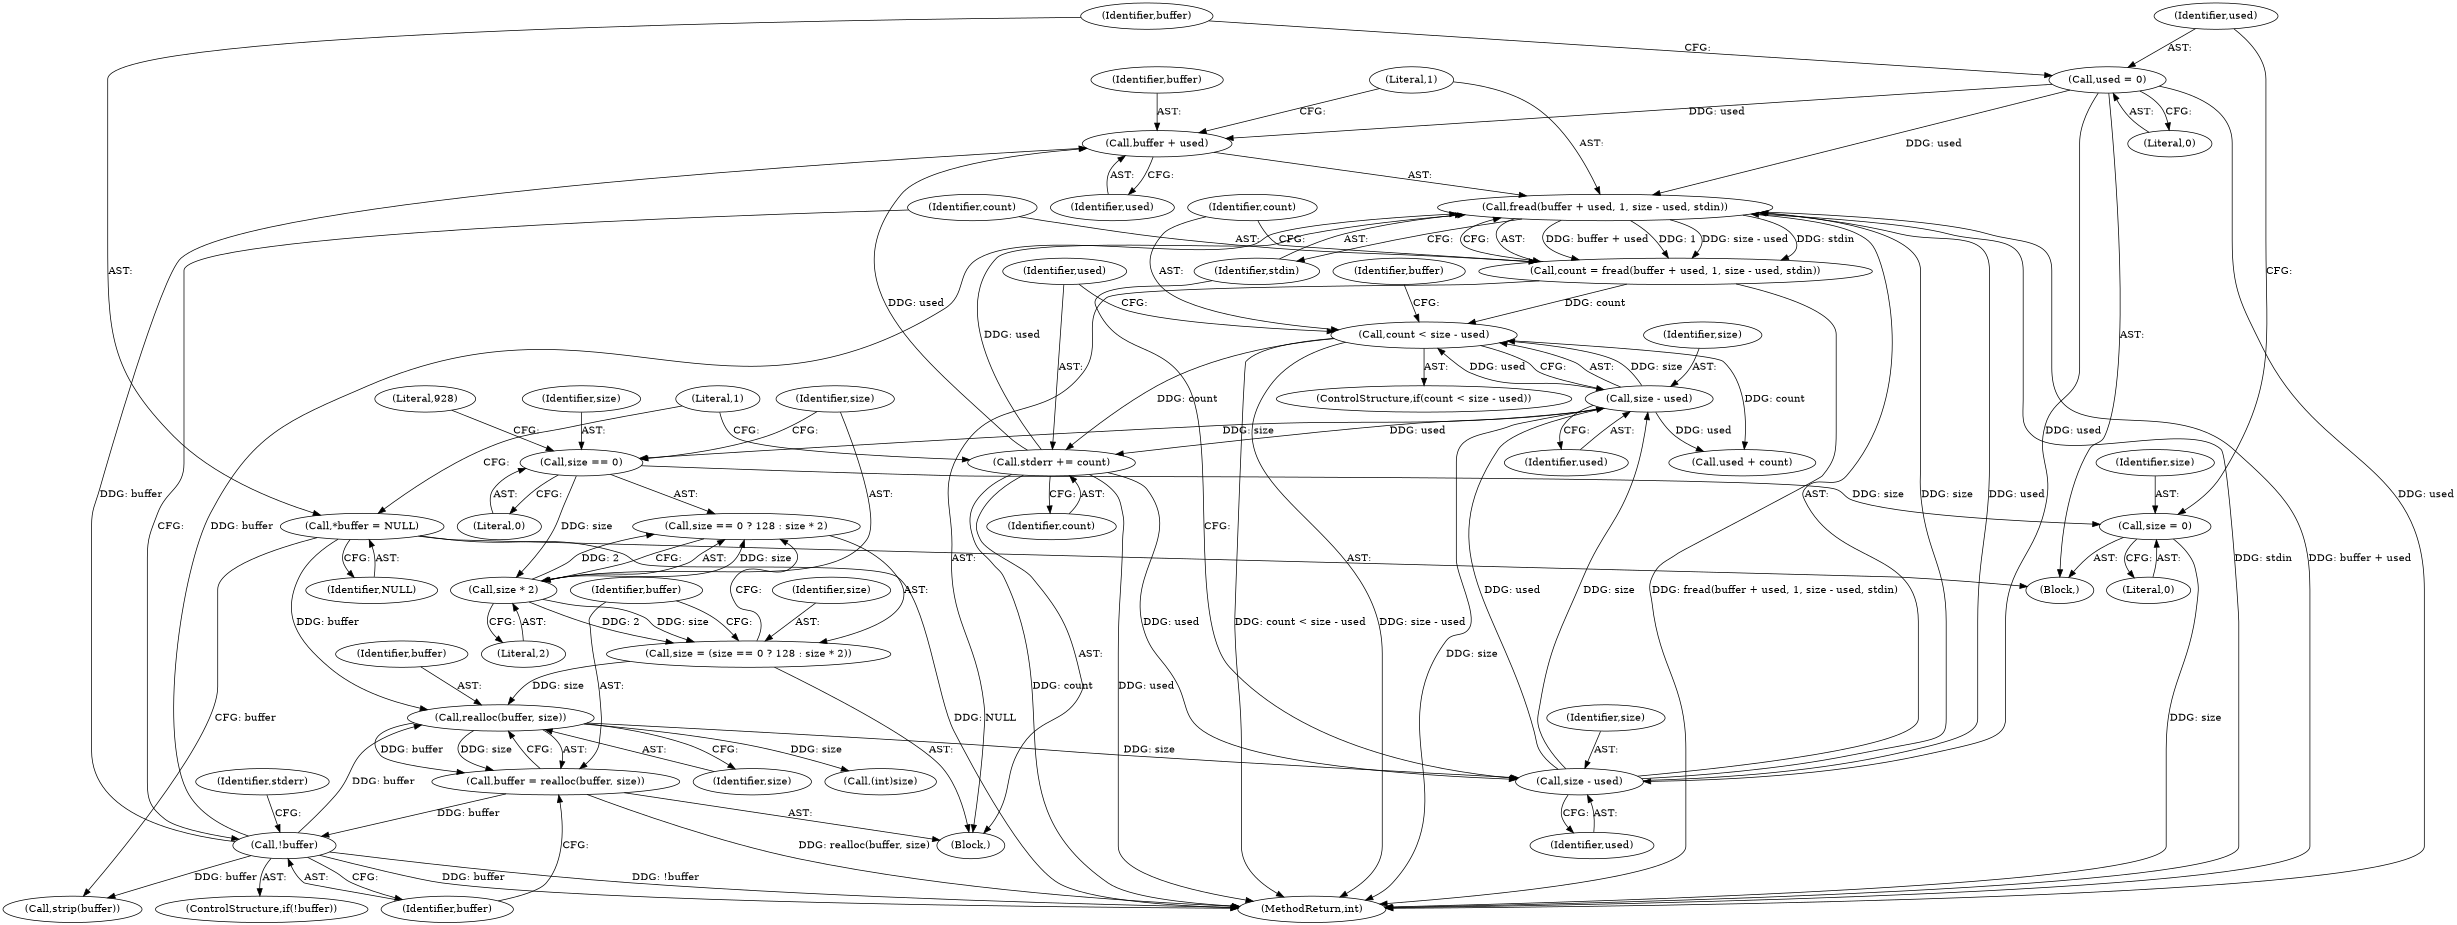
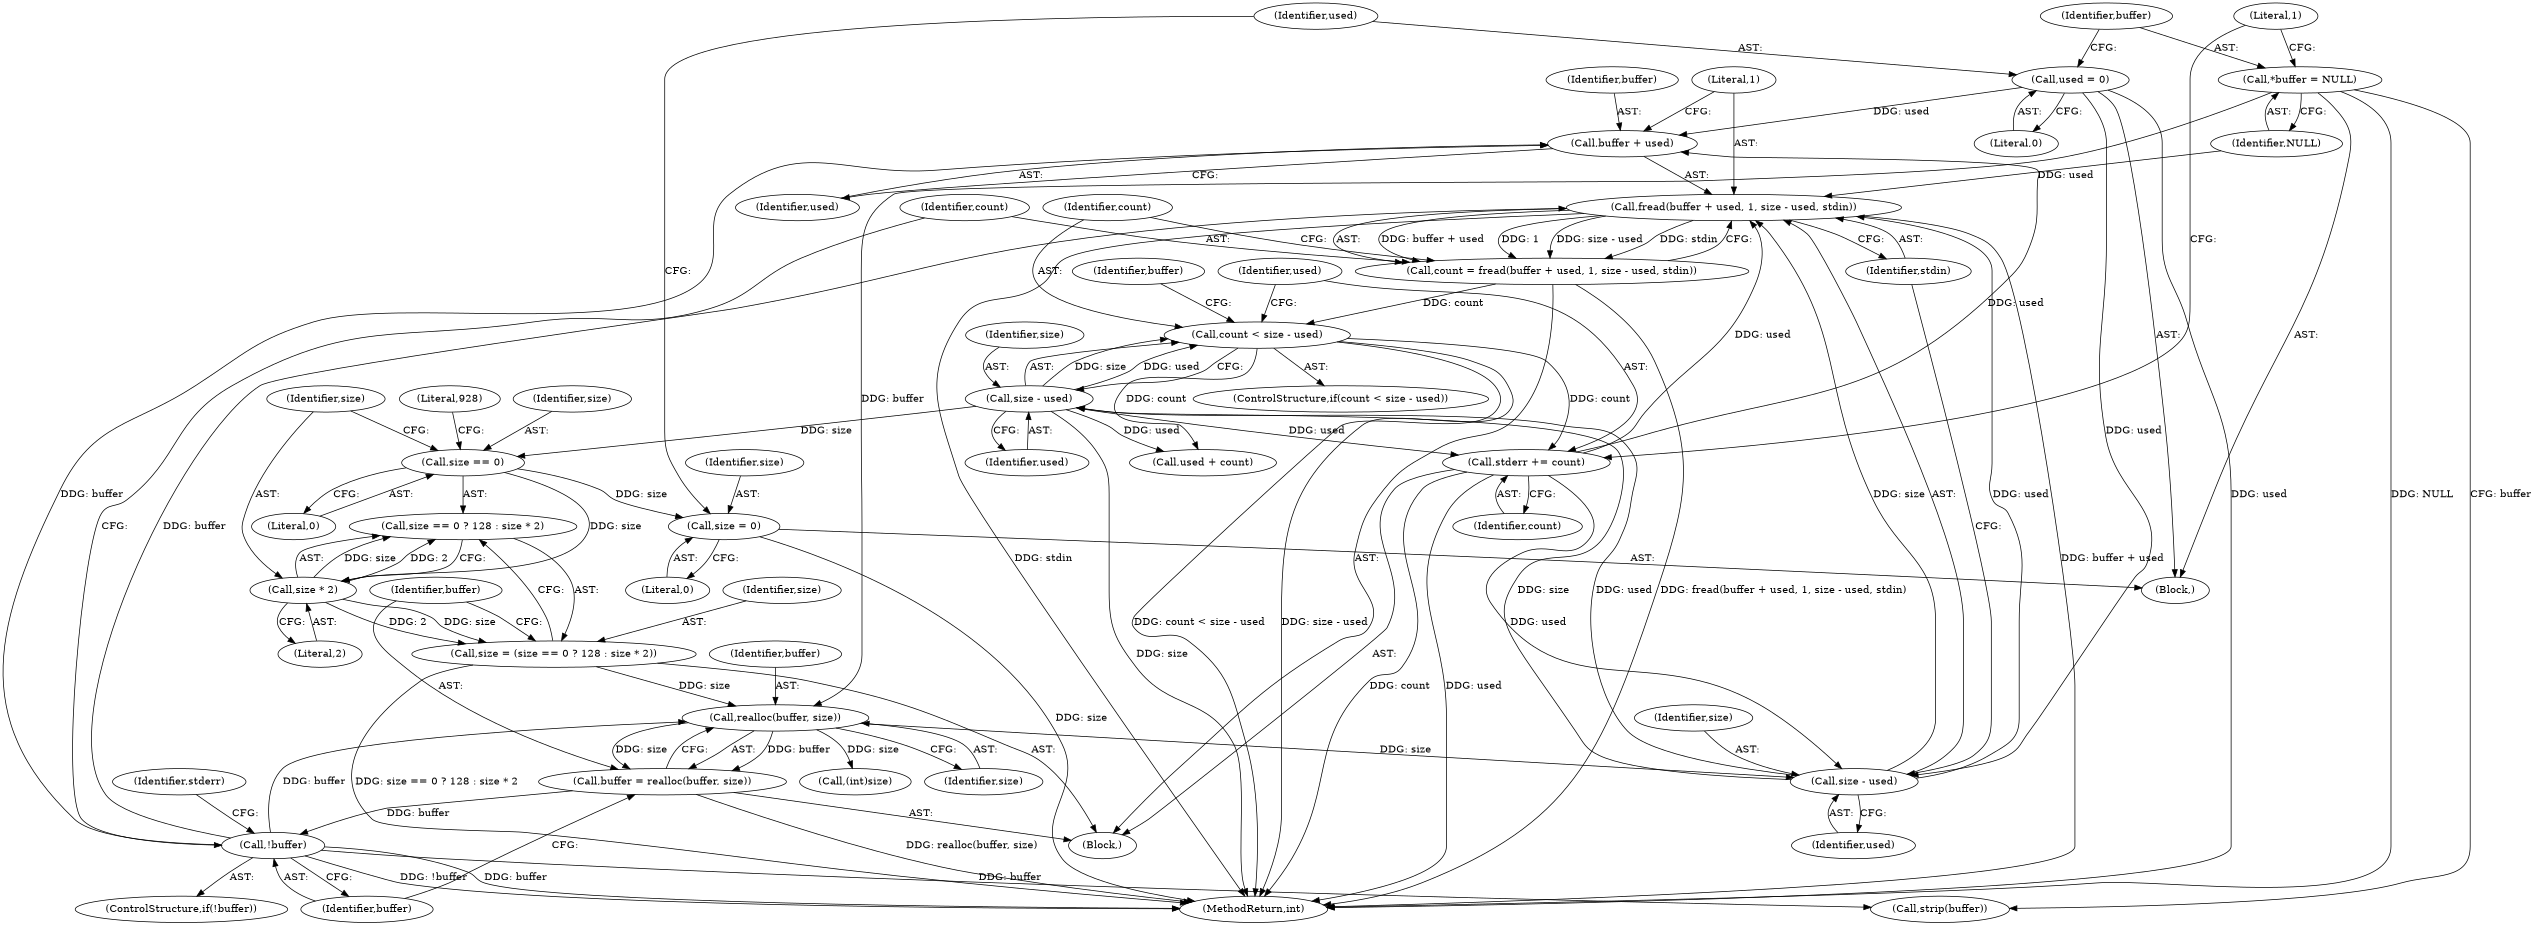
edge "(Call,used = 0)" -> "(Call,fread(buffer + used, 1, size - used, stdin))": now "(Identifier,NULL)" -> "(Call,fread(buffer + used, 1, size - used, stdin))"
edge "(Call,size = (size == 0 ? 128 : size * 2))" -> "(MethodReturn,int)": added, label "DDG: size == 0 ? 128 : size * 2"
